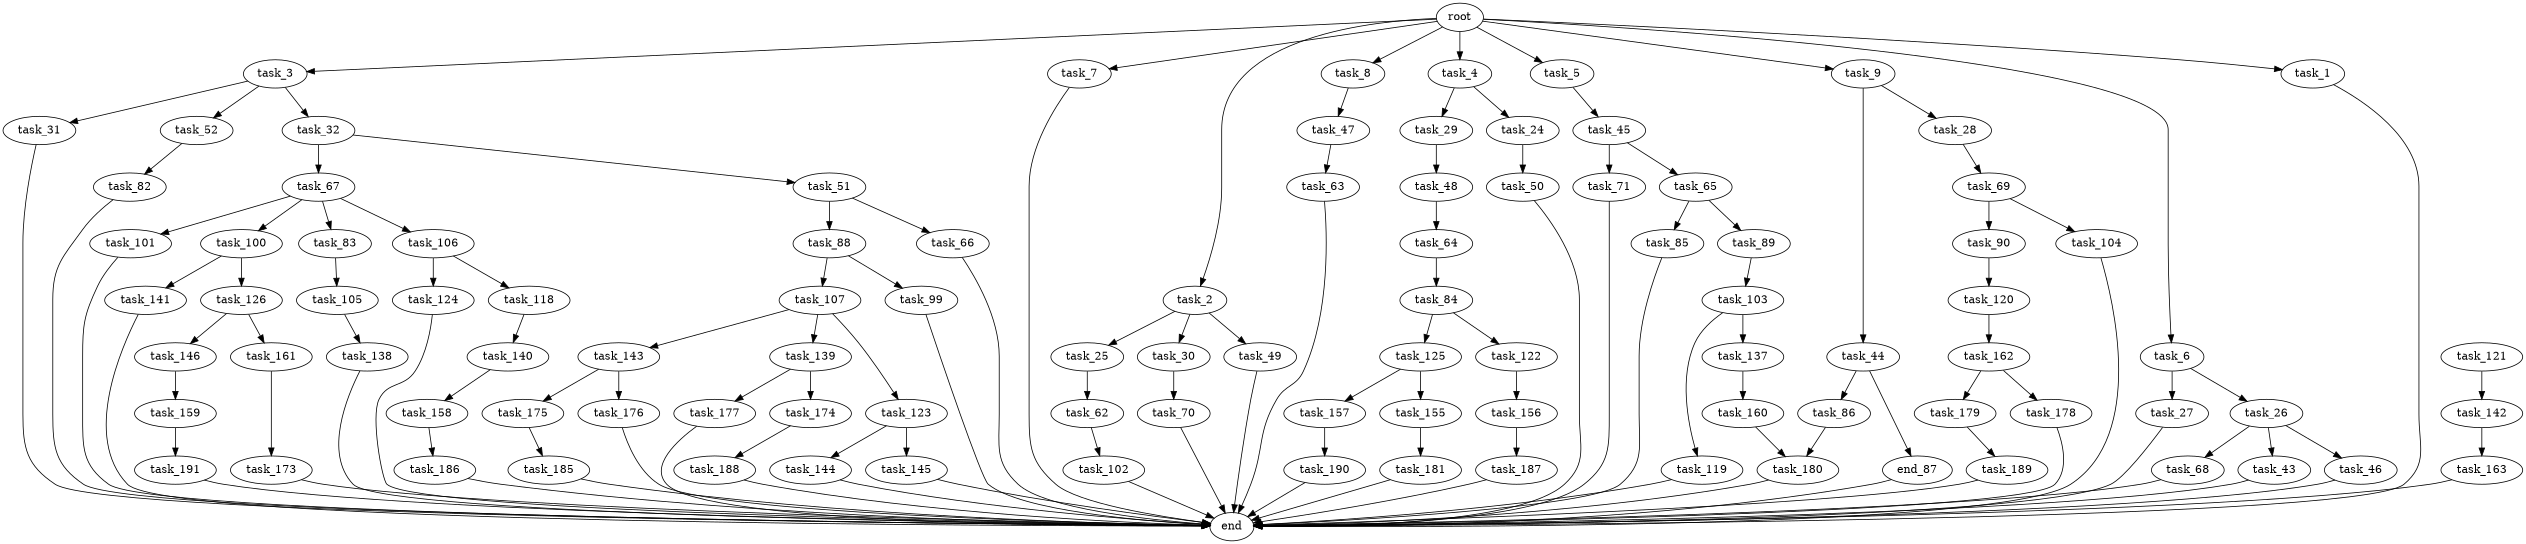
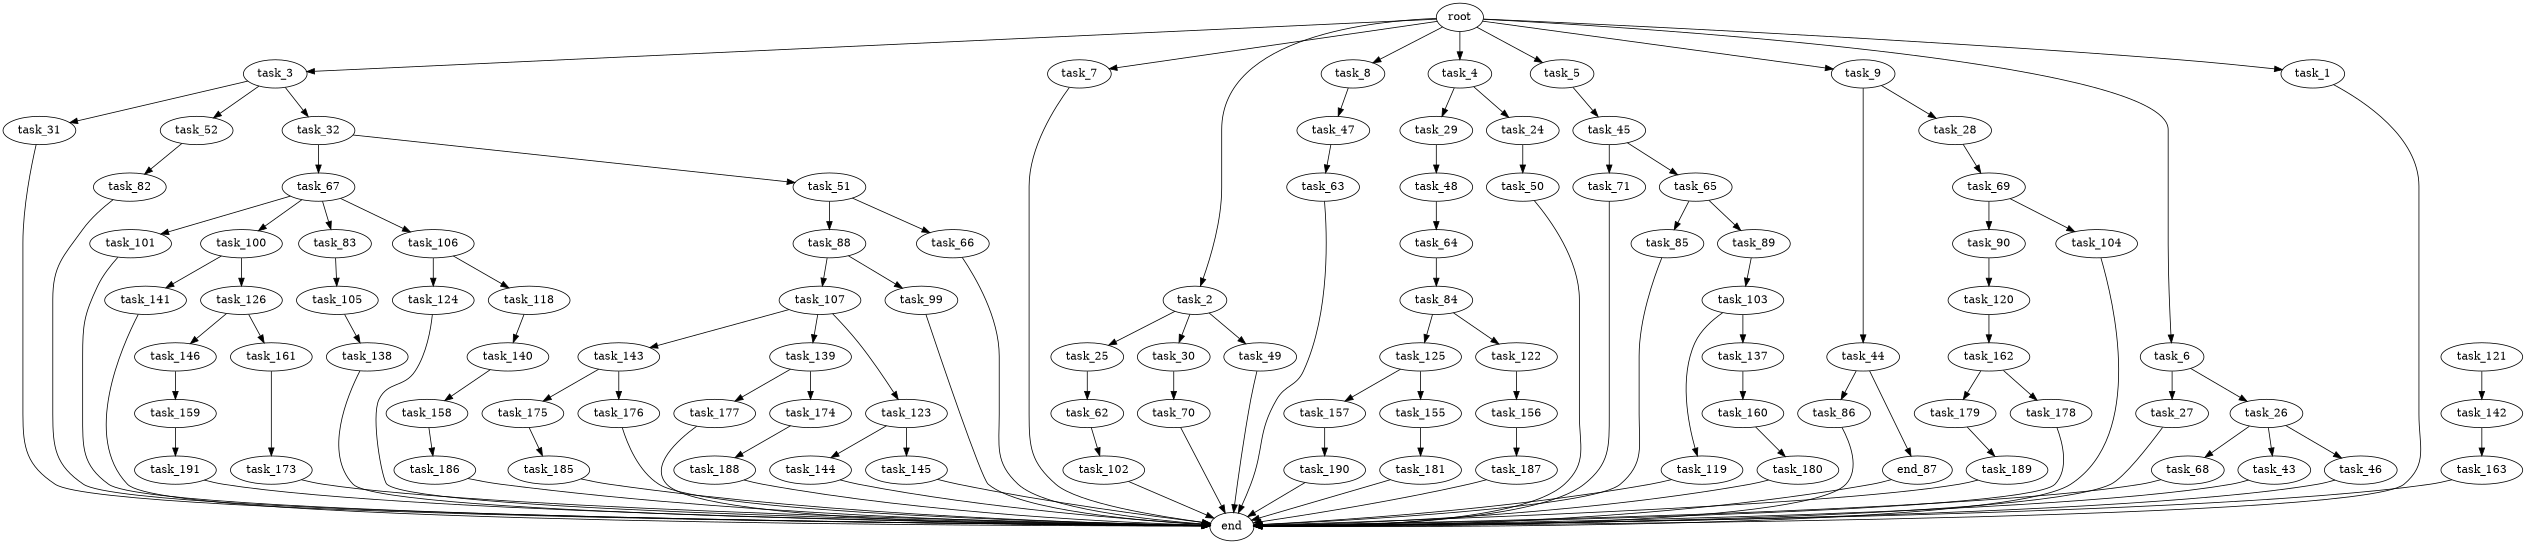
edge "task_86" -> "task_180": now "task_86" -> "end"
